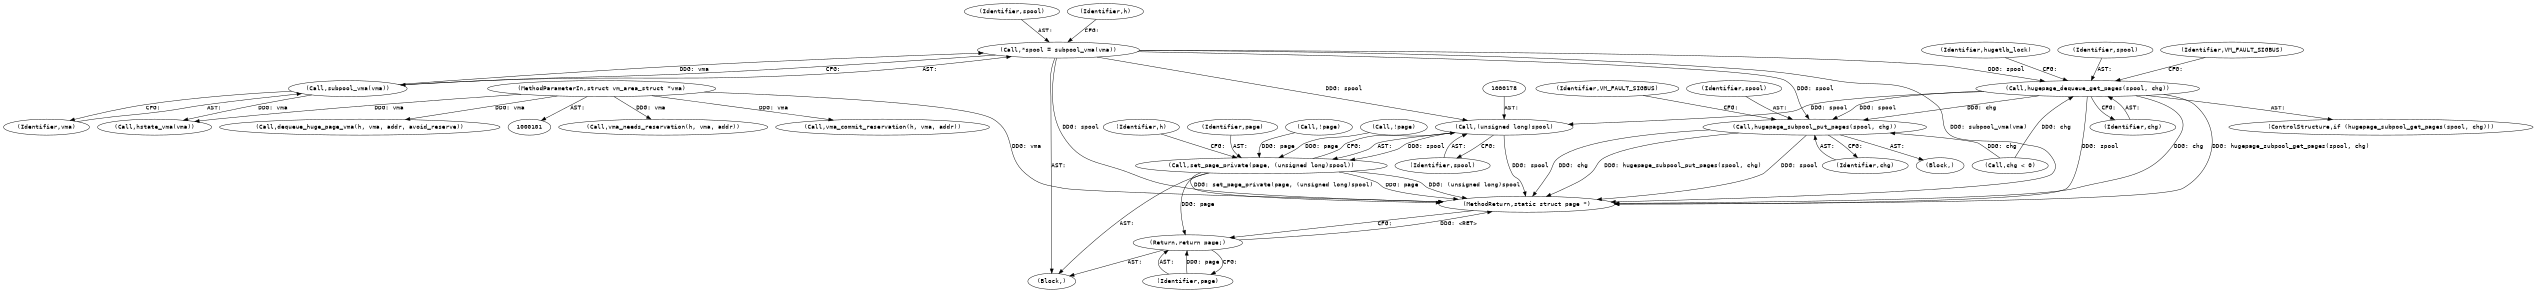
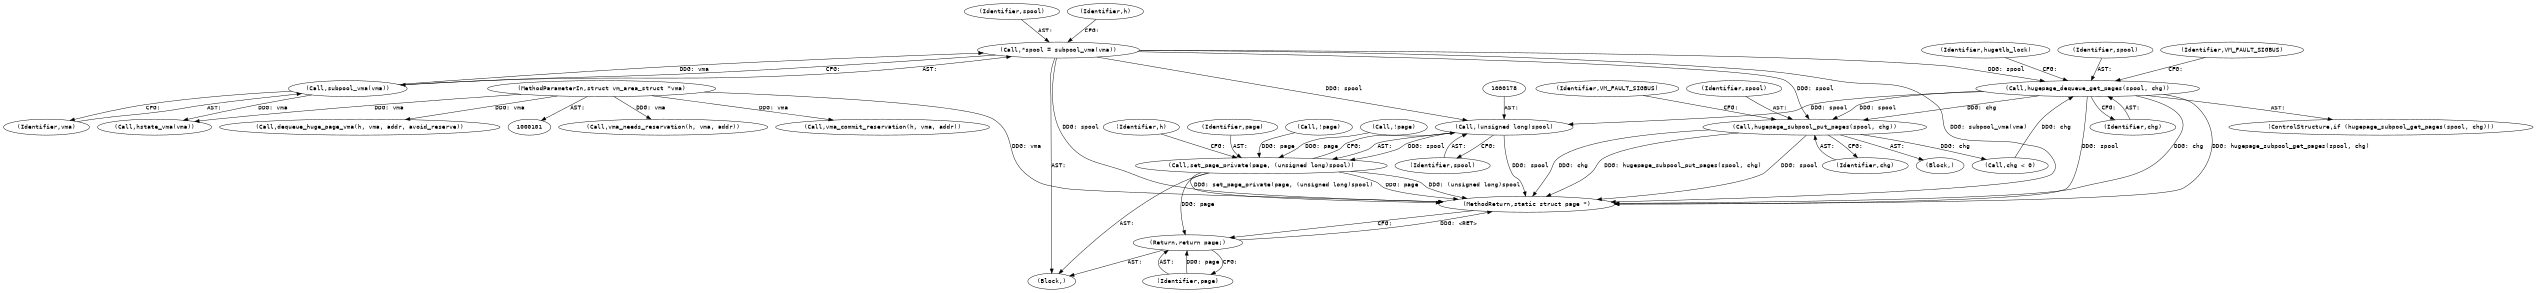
edge "(Call,chg < 0)" -> "(Call,hugepage_subpool_put_pages(spool, chg))": reversed
